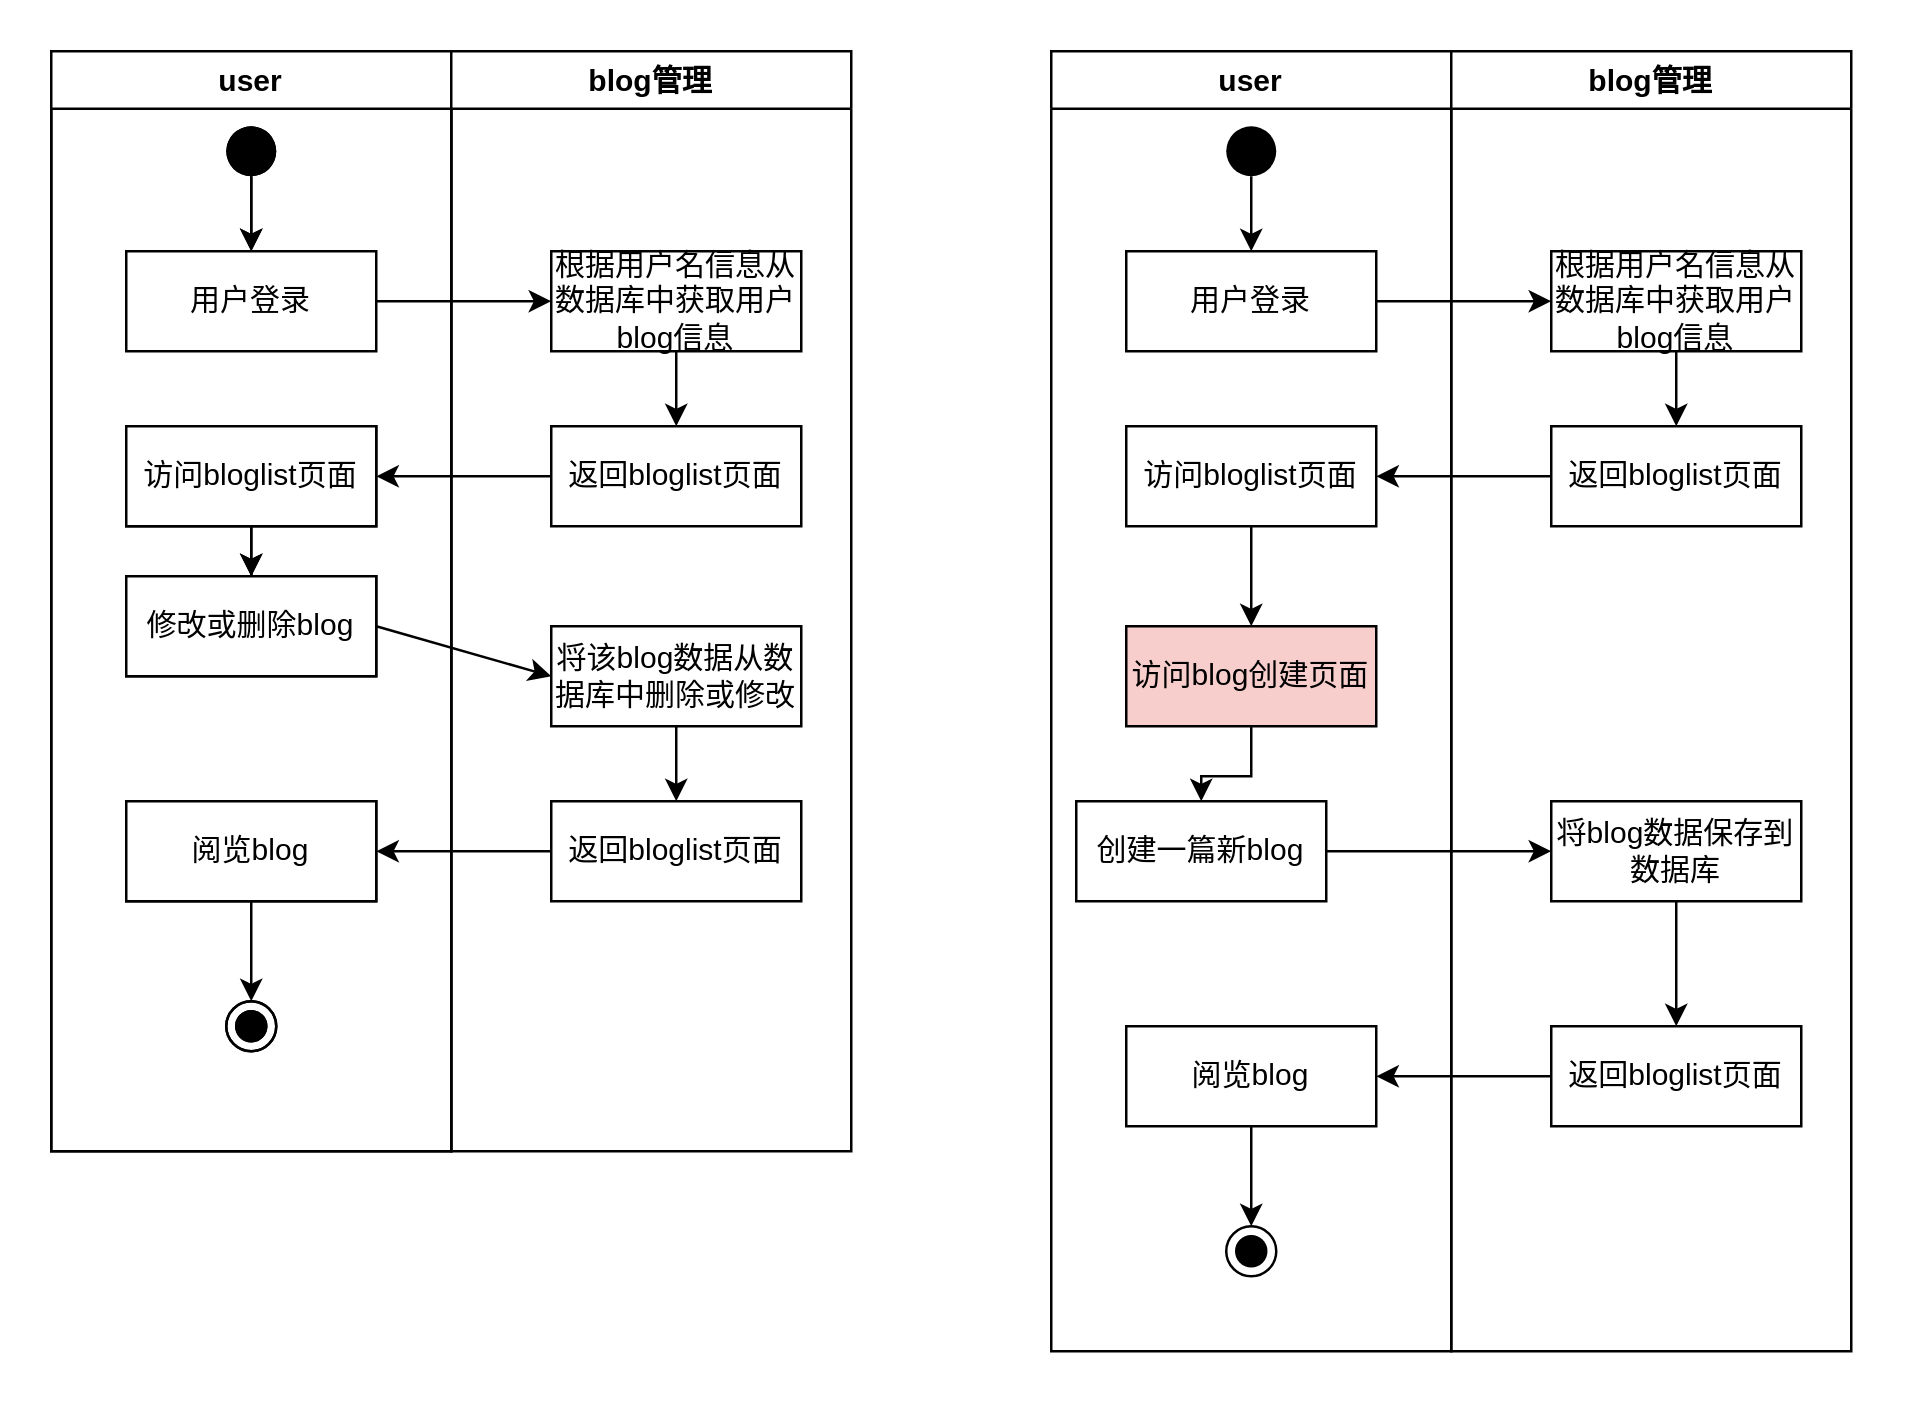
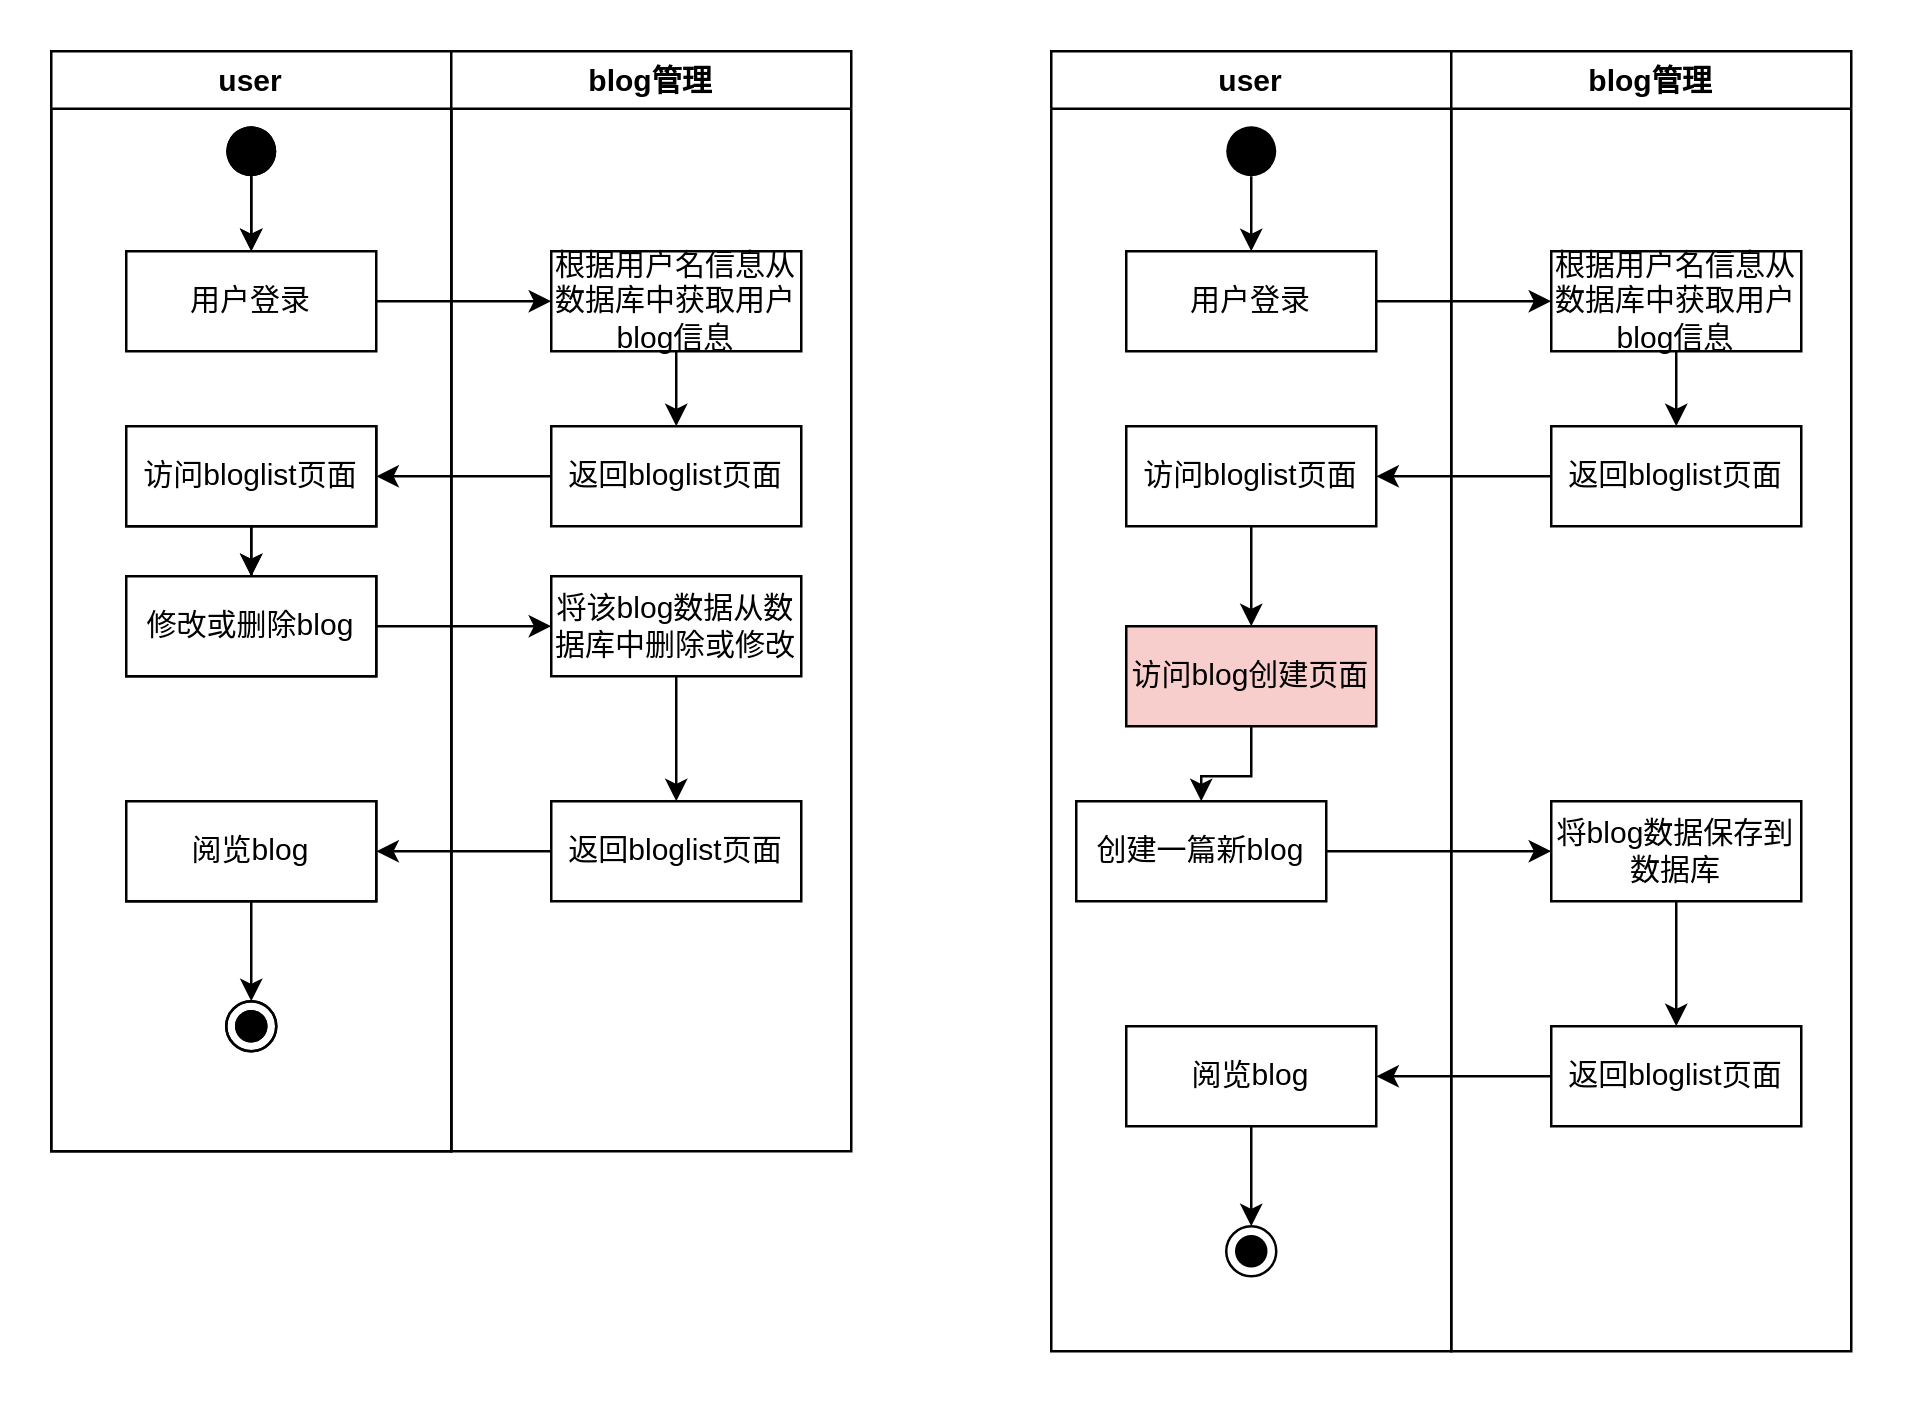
node "将该blog数据从数据库中删除或修改": moved (676, 676) -> (676, 626)
